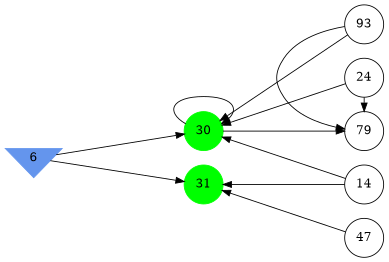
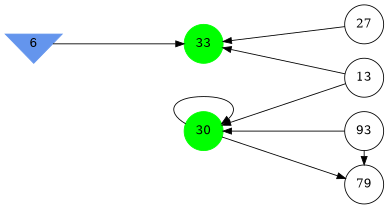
node "24": removed
edge "6" -> "30": removed
node "31": label "31" -> "33"
node "14": label "14" -> "13"
node "47": label "47" -> "27"
